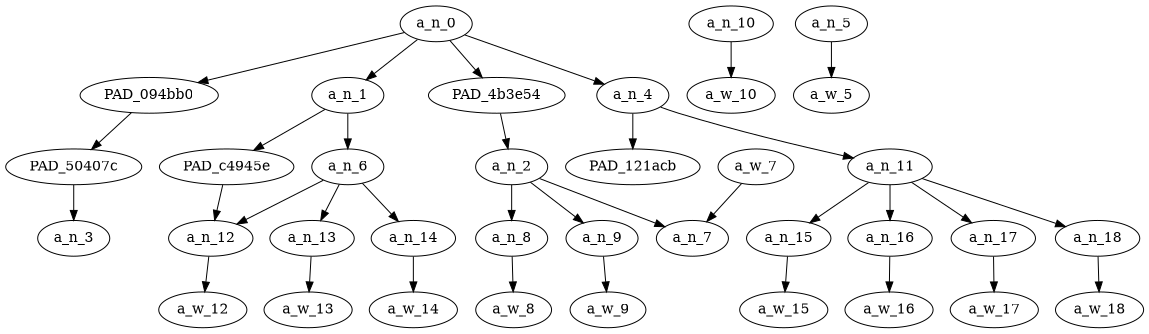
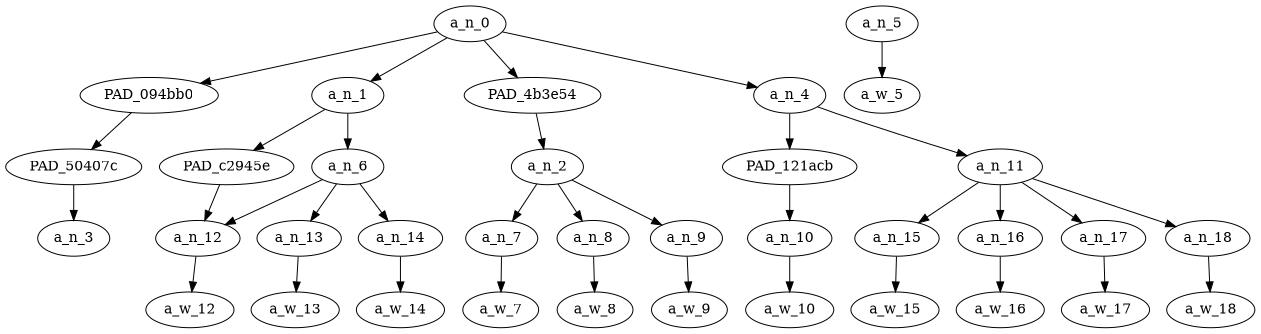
node "PAD_c4945e": label "PAD_c4945e" -> "PAD_c2945e"
edge "PAD_121acb" -> "a_n_10": added
edge "a_w_7" -> "a_n_7": reversed
